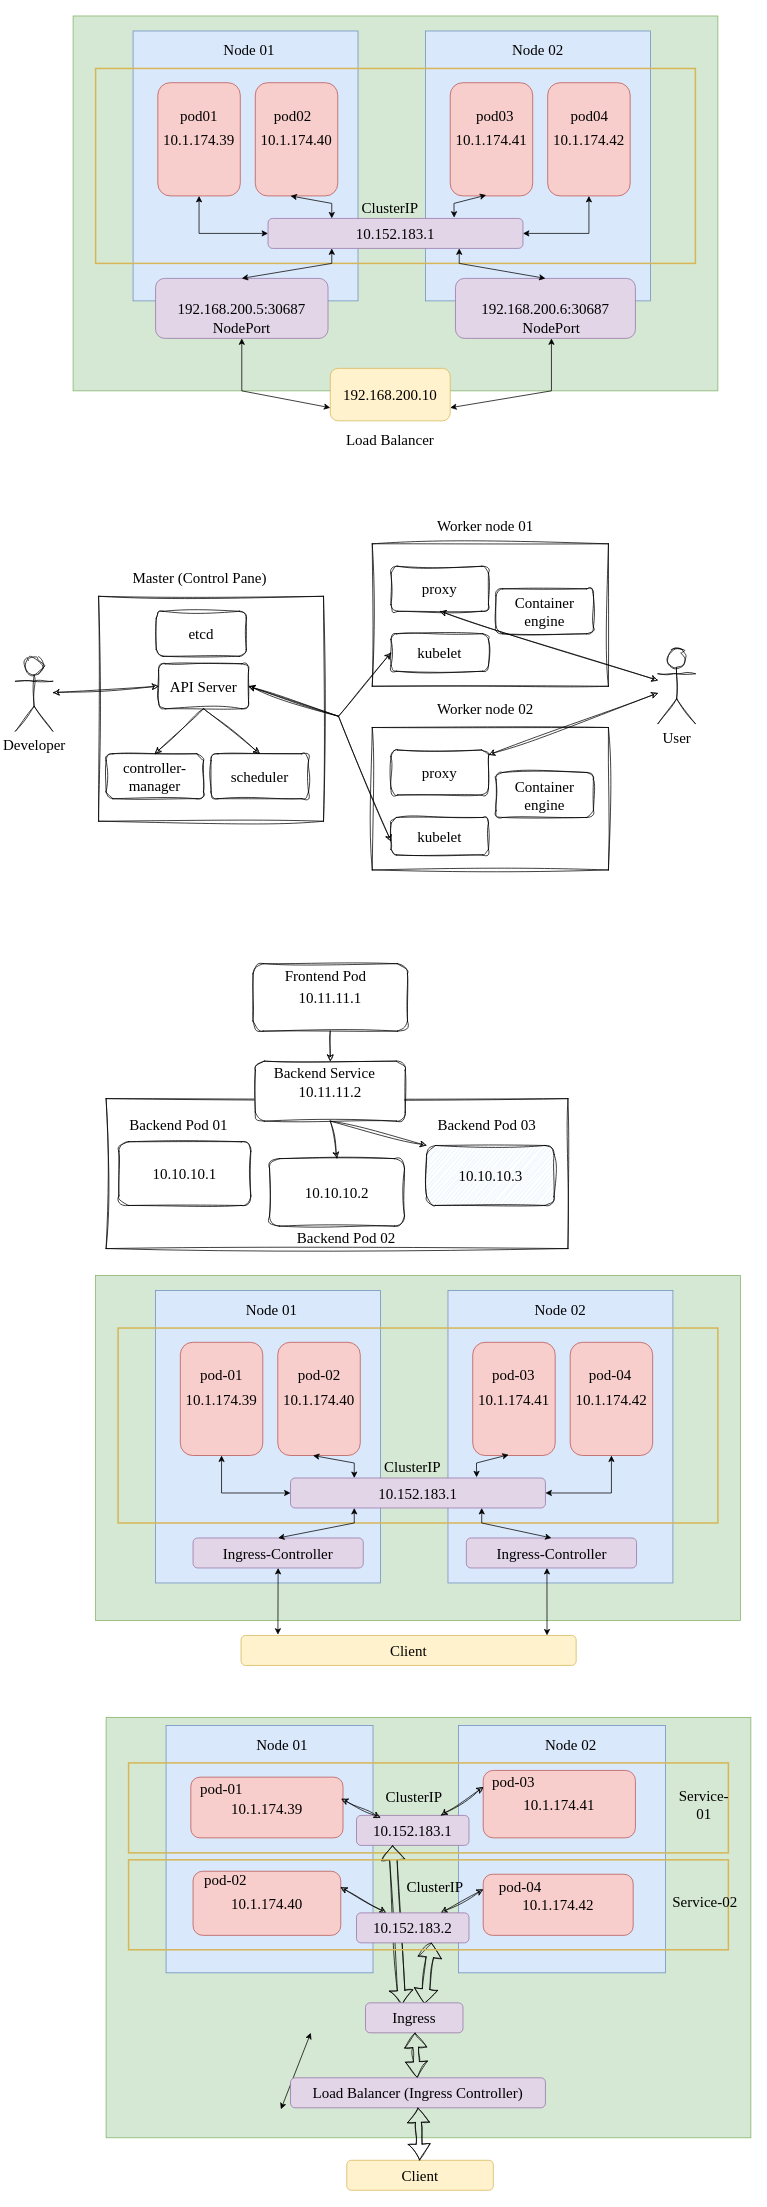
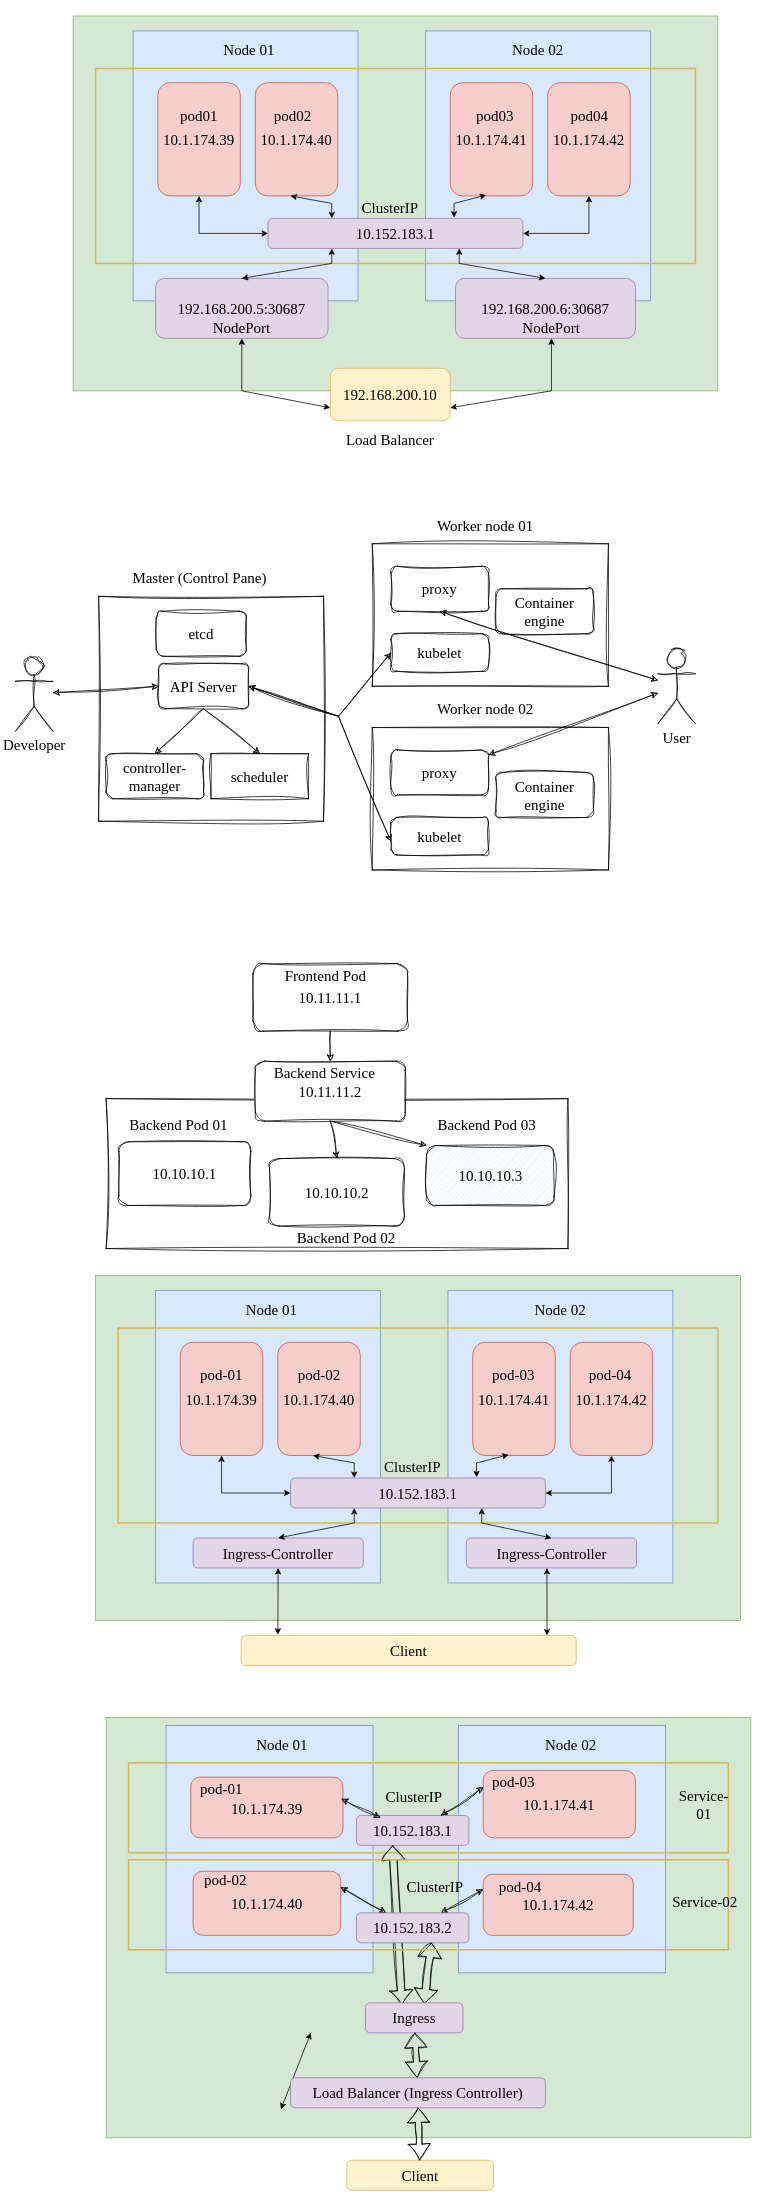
node "scheduler": shape rounded rectangle -> rectangle
